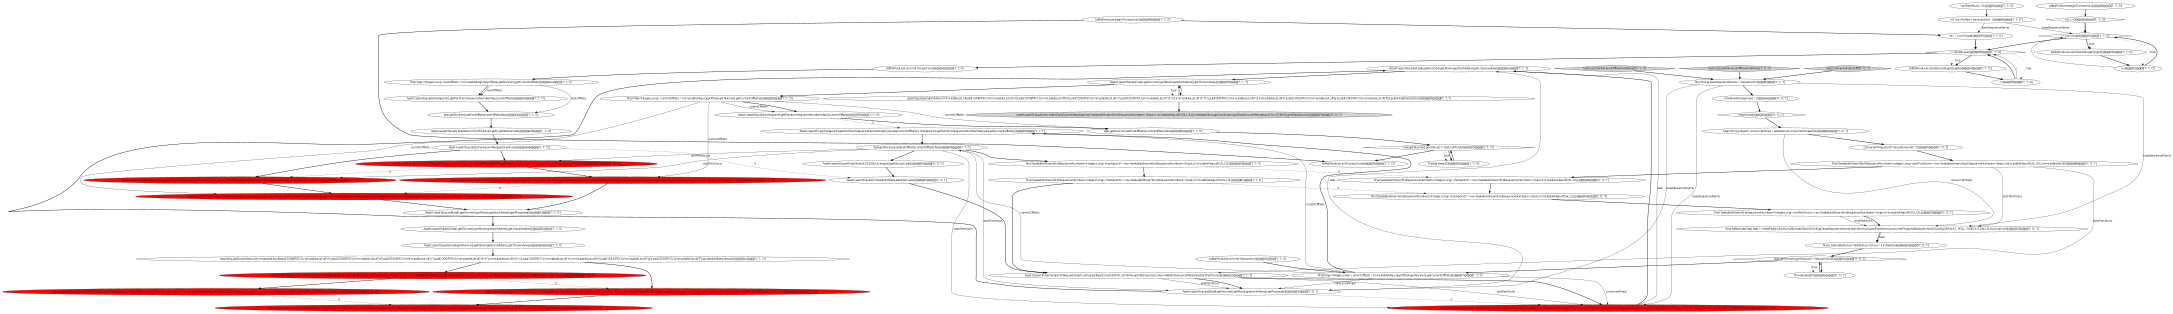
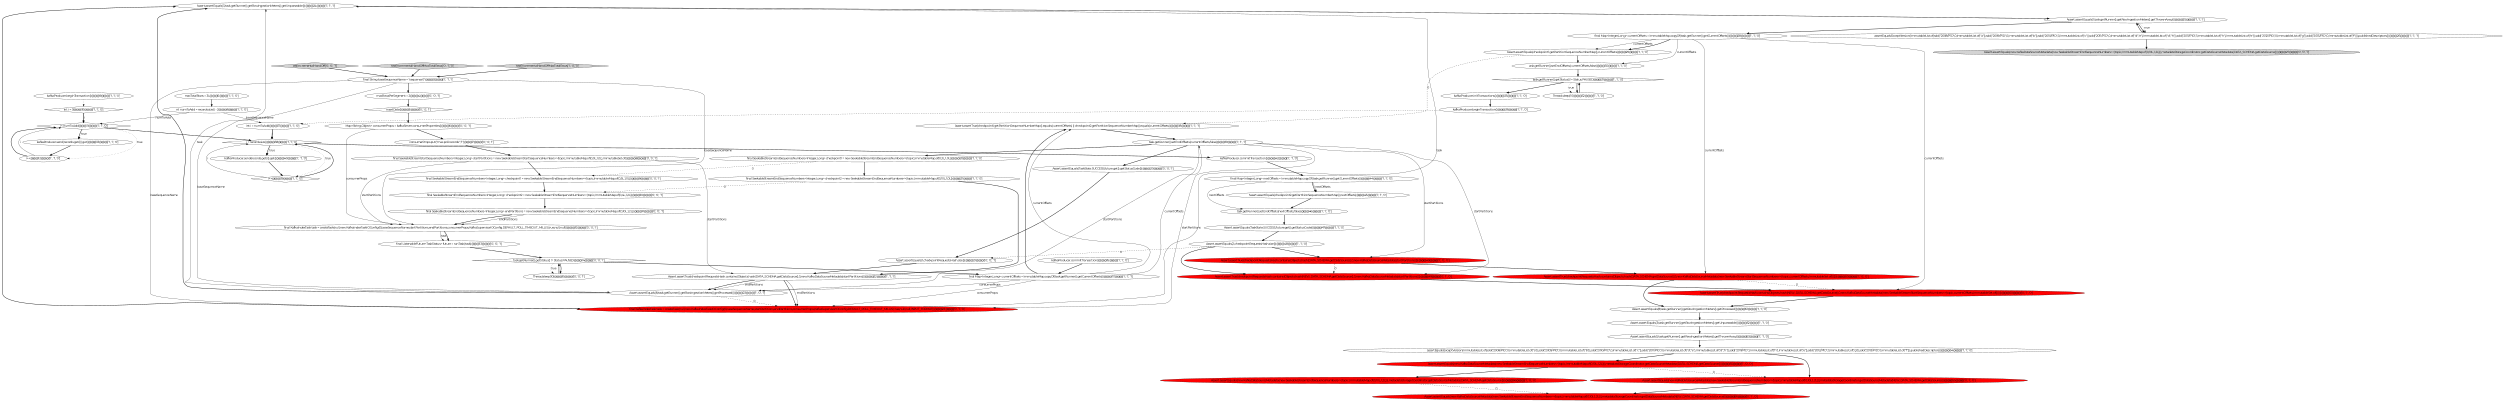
edge "kafkaProducer.beginTransaction()@@@9@@@['1', '1', '0']" -> "int i = 0@@@10@@@['1', '1', '0']": style bold -> dotted
edge "kafkaProducer.beginTransaction()@@@36@@@['1', '1', '0']" -> "int i = numToAdd@@@37@@@['1', '1', '0']": style bold -> dashed
edge "int numToAdd = records.size() - 2@@@6@@@['1', '1', '0']" -> "i < numToAdd@@@11@@@['1', '1', '0']": label "baseSequenceName" -> "numToAdd"
node "i++@@@39@@@['1', '1', '0']": shape ellipse -> diamond
edge "kafkaProducer.beginTransaction()@@@36@@@['1', '1', '0']" -> "kafkaProducer.initTransactions()@@@35@@@['1', '1', '0']": reversed
